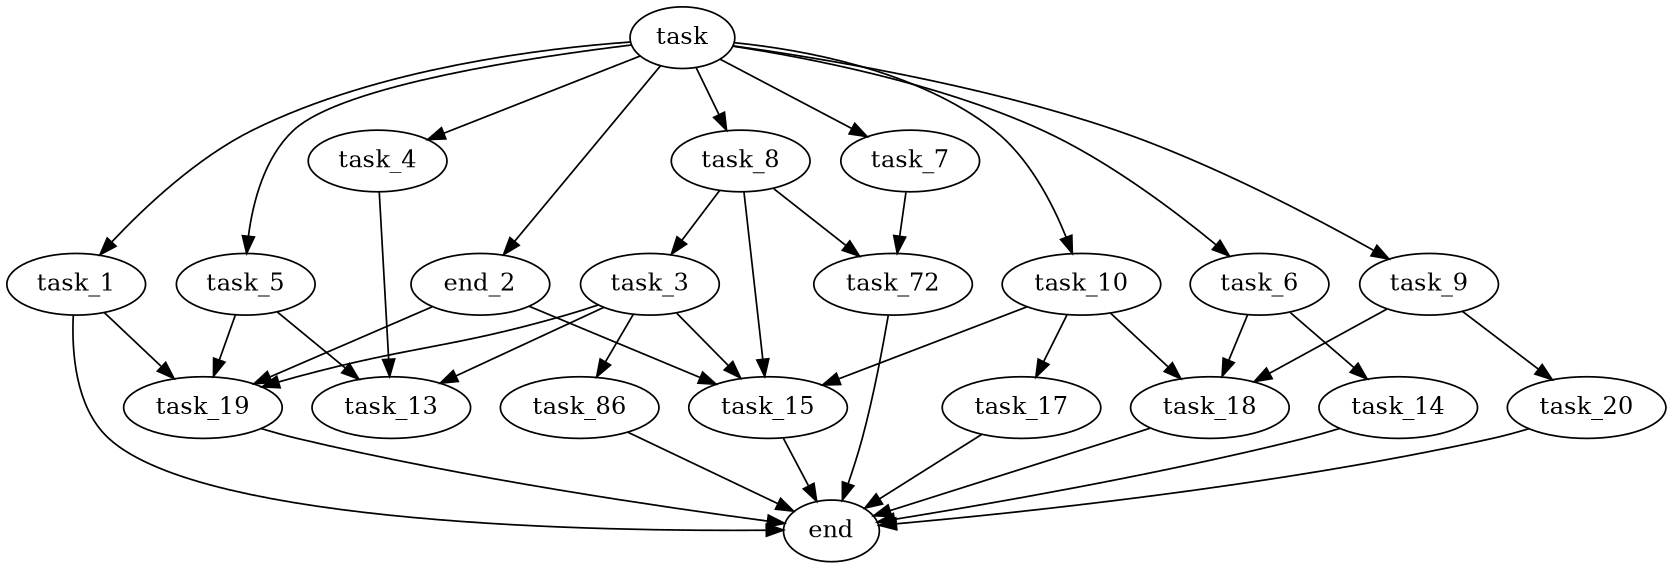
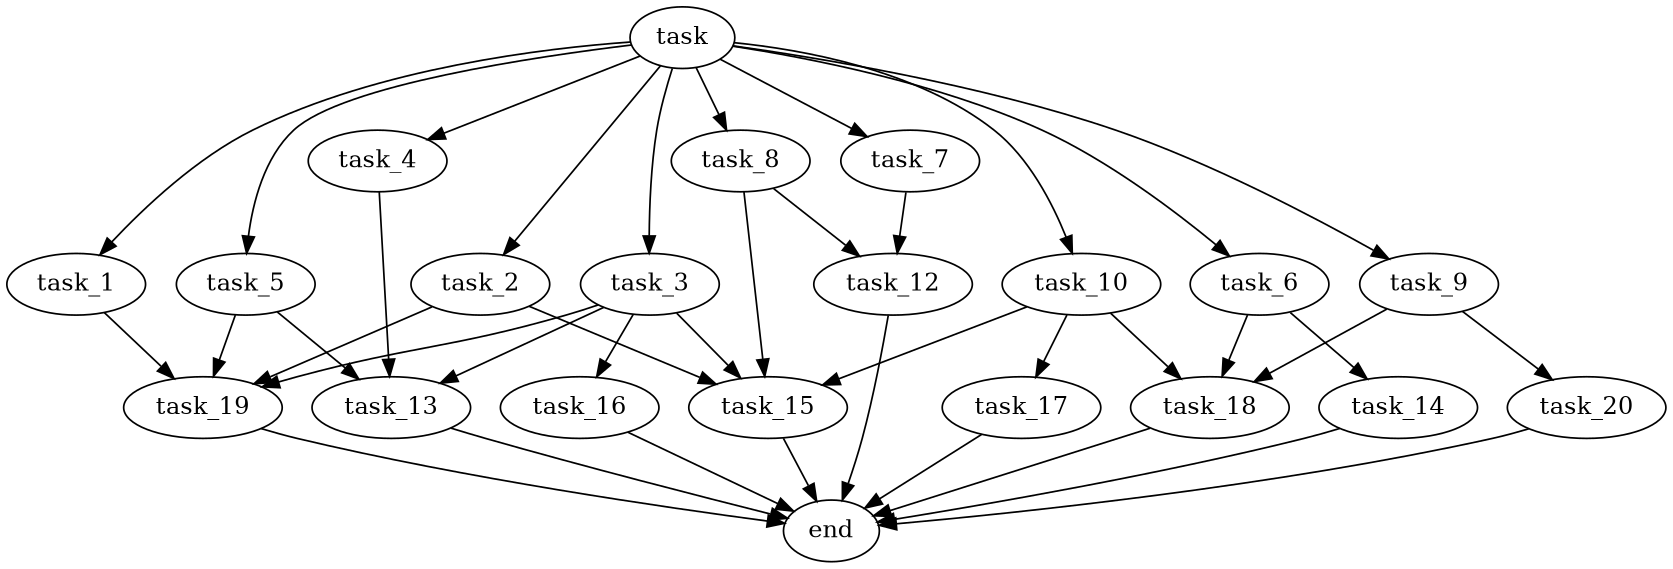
edge "task_8" -> "task_3": now "task" -> "task_3"
node "end_2": label "end_2" -> "task_2"
node "task_72": label "task_72" -> "task_12"
node "task_86": label "task_86" -> "task_16"
edge "task_1" -> "end": now "task_13" -> "end"
